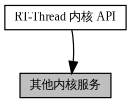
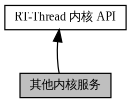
edge "RT-Thread 内核 API" -> "其他内核服务": reversed
